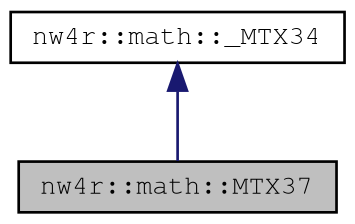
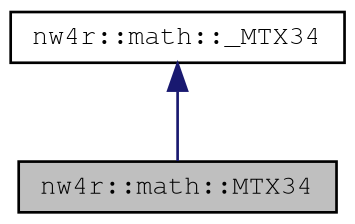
node "nw4r::math::MTX37": label "nw4r::math::MTX37" -> "nw4r::math::MTX34"
